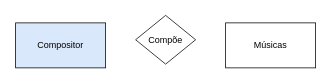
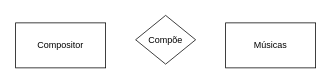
node "Compositor": fillcolor #dae8fc -> #ffffff
